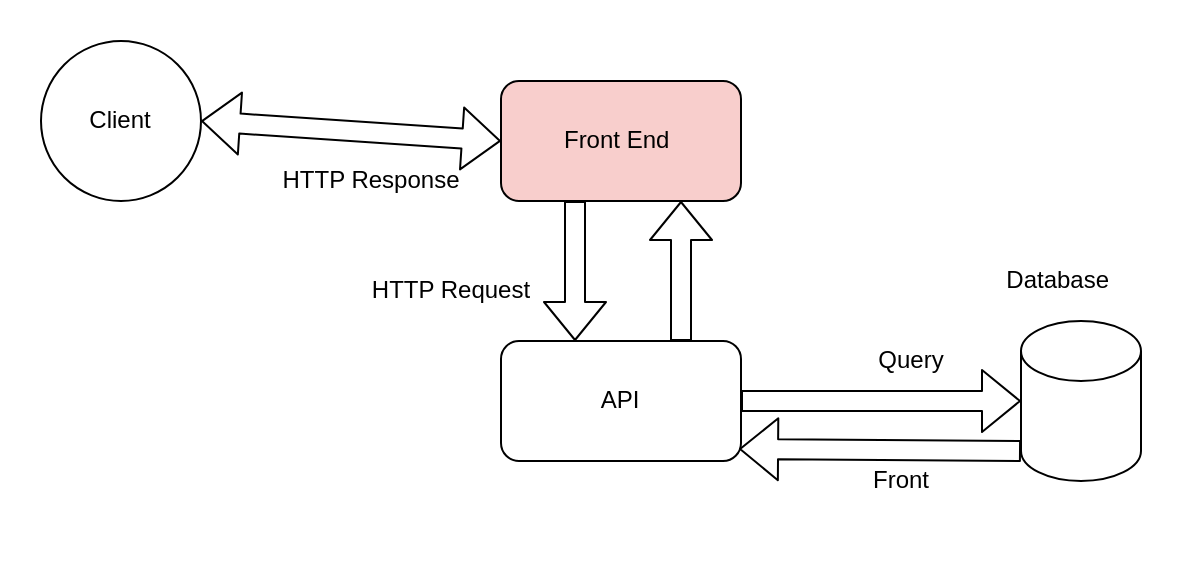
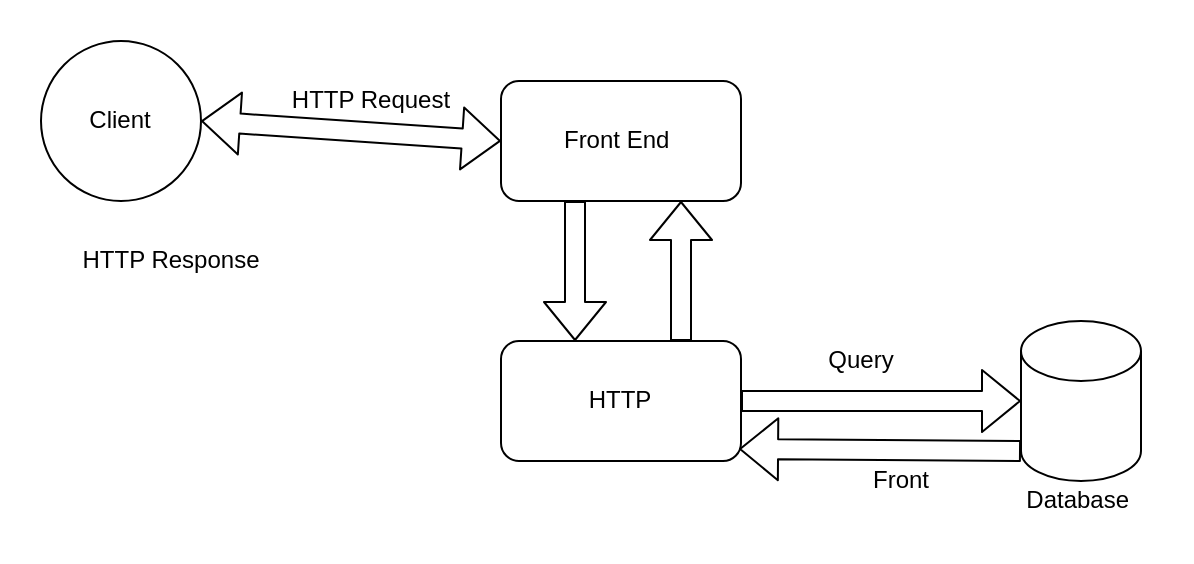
node "Front End": fillcolor #f8cecc -> #ffffff
node "HTTP Response": moved (371, 181) -> (171, 261)
node "Database": moved (1061, 281) -> (1081, 501)
node "HTTP Request": moved (451, 291) -> (371, 101)
node "Query": moved (911, 361) -> (861, 361)
node "API": label "API" -> "HTTP"
